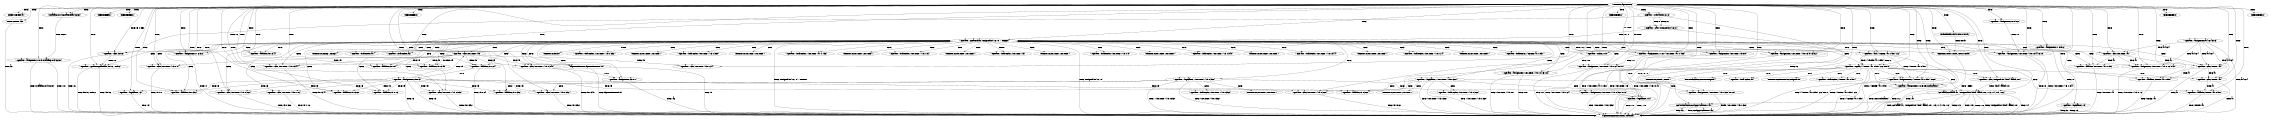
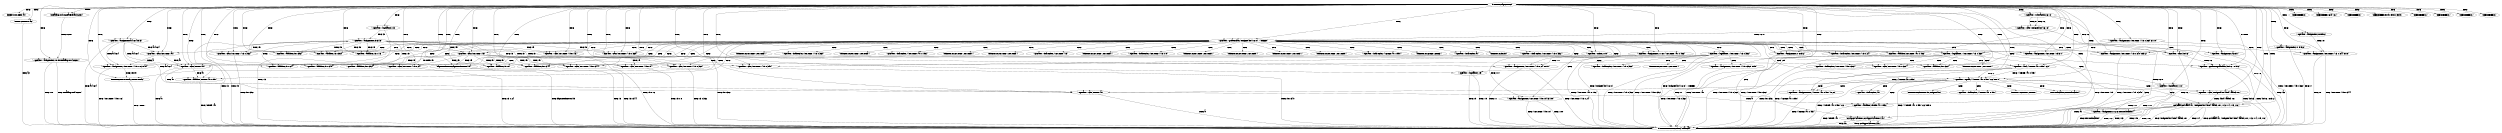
edge "(METHOD,tftp_connect)" -> "(<operator>.cast,(_DWORD *)v5)": added, label "DDG:"
edge "(METHOD,tftp_connect)" -> "(<operator>.cast,(_QWORD *)(v5 + 16))": added, label "DDG:"
edge "(METHOD,tftp_connect)" -> "(<operator>.assignment,a1[167] = v3)": added, label "DDG:"
edge "(METHOD,tftp_connect)" -> "(<operator>.cast,(_DWORD *)(v5 + 344))": added, label "DDG:"
edge "(METHOD,tftp_connect)" -> "(__readfsqword,__greaterThan(0x28u))": label "DDG: " -> "BYTE: "
node "(PARAM,_BYTE *a1)": label "(PARAM,_BYTE *a1)" -> "(PARAM,_QWORD *a1)"
node "(IDENTIFIER,v6,if ( v6 ))": added
node "(PARAM,_BYTE *a2)": label "(PARAM,_BYTE *a2)" -> "(PARAM,_PARAM *a2)"
edge "(METHOD,tftp_connect)" -> "(<operator>.cast,(int)v6)": label "DDG: v5 + 352" -> "DDG: "
edge "(METHOD,tftp_connect)" -> "(<operator>.minus,-100)": label "DWORD: " -> "DDG: "
edge "(METHOD,tftp_connect)" -> "(<operator>.greaterEqualsThan,(int)v6 >= 512)": label "DDG: " -> "QWORD: "
edge "(METHOD,tftp_connect)" -> "(<operator>.assignment,*(_DWORD *)(v5 + 24) = v11)": label "QWORD: " -> "DDG: "
edge "(<operator>.greaterThan,(unsigned int)(v6 - 8) > 0xFFB0)" -> "(<operator>.and,*((_BYTE *)a1 + 951) & 2)": now "(<operator>.indirection,*(_DWORD *)(v5 + 24))" -> "(<operator>.and,*((_BYTE *)a1 + 951) & 2)"
edge "(IDENTIFIER,result,return result;)" -> "(RETURN,return result;,return result;)": now "(<operator>.assignment,*(_QWORD *)(v5 + 16) = a1)" -> "(RETURN,return result;,return result;)"
edge "(<operator>.greaterThan,(unsigned int)(v6 - 8) > 0xFFB0)" -> "(UNKNOWN,int,int)": label "BYTE: " -> "CDG: "
edge "(<operator>.greaterThan,(unsigned int)(v6 - 8) > 0xFFB0)" -> "(<operator>.indirection,*(_DWORD *)v5)": label "BYTE: " -> "CDG: "
edge "(<operator>.greaterThan,(unsigned int)(v6 - 8) > 0xFFB0)" -> "(<operator>.assignment,v11 = *((_DWORD *)a1 + 156))": label "DDG: v12" -> "CDG: "
node "(<operator>.indirection,*a2)": removed
node "(<operator>.indirection,*(_QWORD *)(v5 + 16))": removed
node "(<operator>.indirection,*(_DWORD *)(v5 + 340))": removed
node "(<operator>.indirection,*(_DWORD *)(v5 + 344))": removed
edge "(<operator>.greaterThan,(unsigned int)(v6 - 8) > 0xFFB0)" -> "(<operator>.equals,(*((_BYTE *)a1 + 951) & 2) == 0)": label "CDG: " -> "DDG: 100"
edge "(<operator>.minus,-100)" -> "(<operator>.assignment,*(_DWORD *)(v5 + 8) = -100)": label "DDG: 100" -> "DDG: 104"
edge "(<operator>.cast,(_DWORD *)a1)" -> "(<operator>.addition,(_DWORD *)a1 + 156)": removed, label "DDG: a1"
edge "(<operator>.logicalNot,!*(_QWORD *)(v5 + 352))" -> "(<operator>.logicalNot,!v9)": added, label "CDG:"
edge "(<operator>.cast,(_DWORD *)v5)" -> "(<operator>.addition,v5 + 344)": added, label "DDG: v5"
edge "(<operator>.cast,(_DWORD *)(v5 + 340))" -> "(<operator>.assignment,*a2 = 1)": now "(METHOD,tftp_connect)" -> "(<operator>.assignment,*a2 = 1)"
edge "(<operator>.logicalNot,!*(_QWORD *)(v5 + 360))" -> "(<operator>.assignment,*(_QWORD *)(v5 + 360) = v10)": reversed
node "(__errno_location,__errno_unsigned())": label "(__errno_location,__errno_unsigned())" -> "(__errno_location,__errno_location())"
edge "(<operator>.assignment,v5 = v3)" -> "(<operator>.logicalNot,!v3)": reversed
node "(Curl_subtraction,Curl_pgrsStartNow(*a1))": label "(Curl_subtraction,Curl_pgrsStartNow(*a1))" -> "(Curl_pgrsStartNow,Curl_pgrsStartNow(*a1))"
edge "(<operator>.assignment,*(_QWORD *)(v5 + 360) = v10)" -> "(METHOD_RETURN,__int64 __fastcall)": label "BYTE: *(_QWORD *)(v5 + 360)" -> "DDG: *(_QWORD *)(v5 + 360)"
edge "(<operator>.addition,v5 + 24)" -> "(METHOD_RETURN,__int64 __fastcall)": now "(<operator>.cast,(_DWORD *)(v5 + 24))" -> "(METHOD_RETURN,__int64 __fastcall)"
